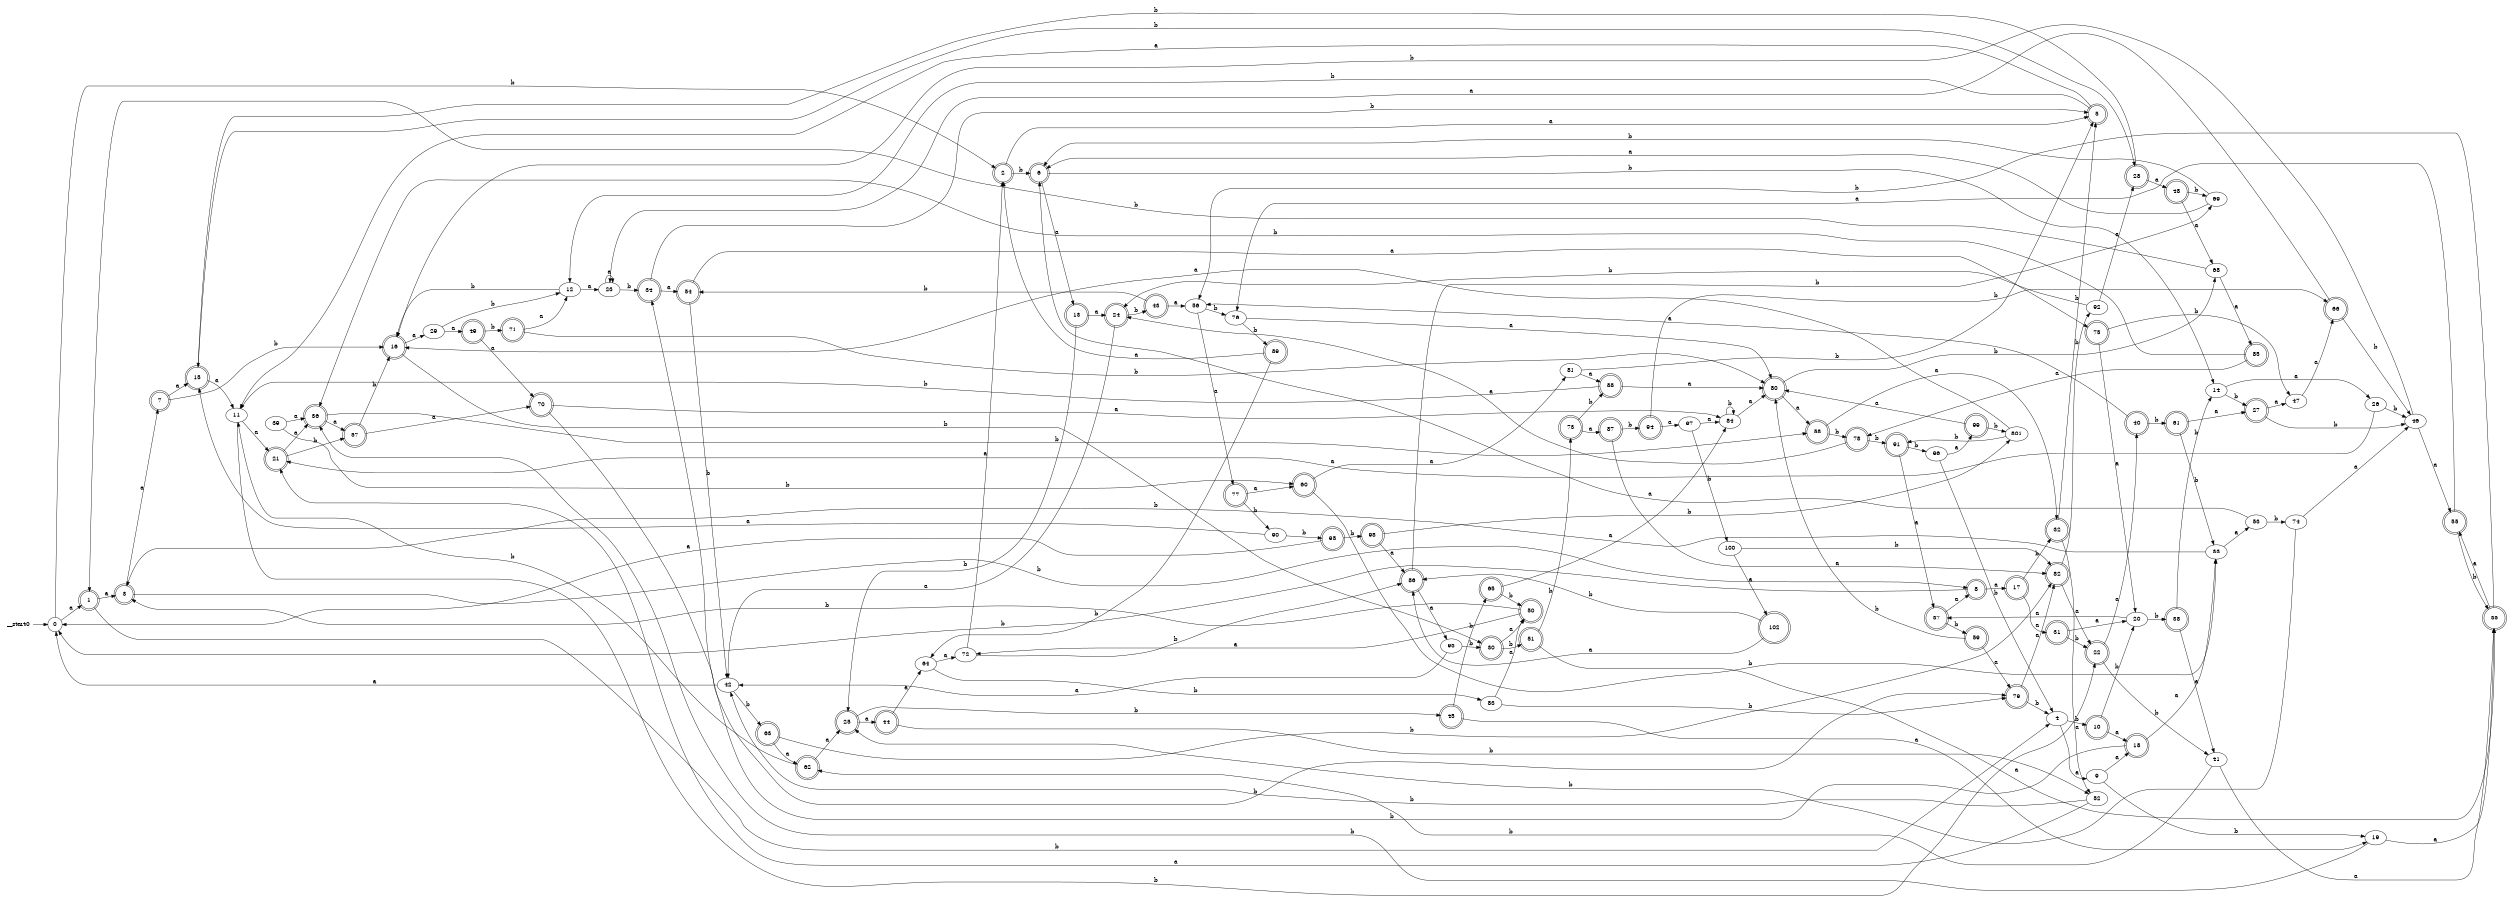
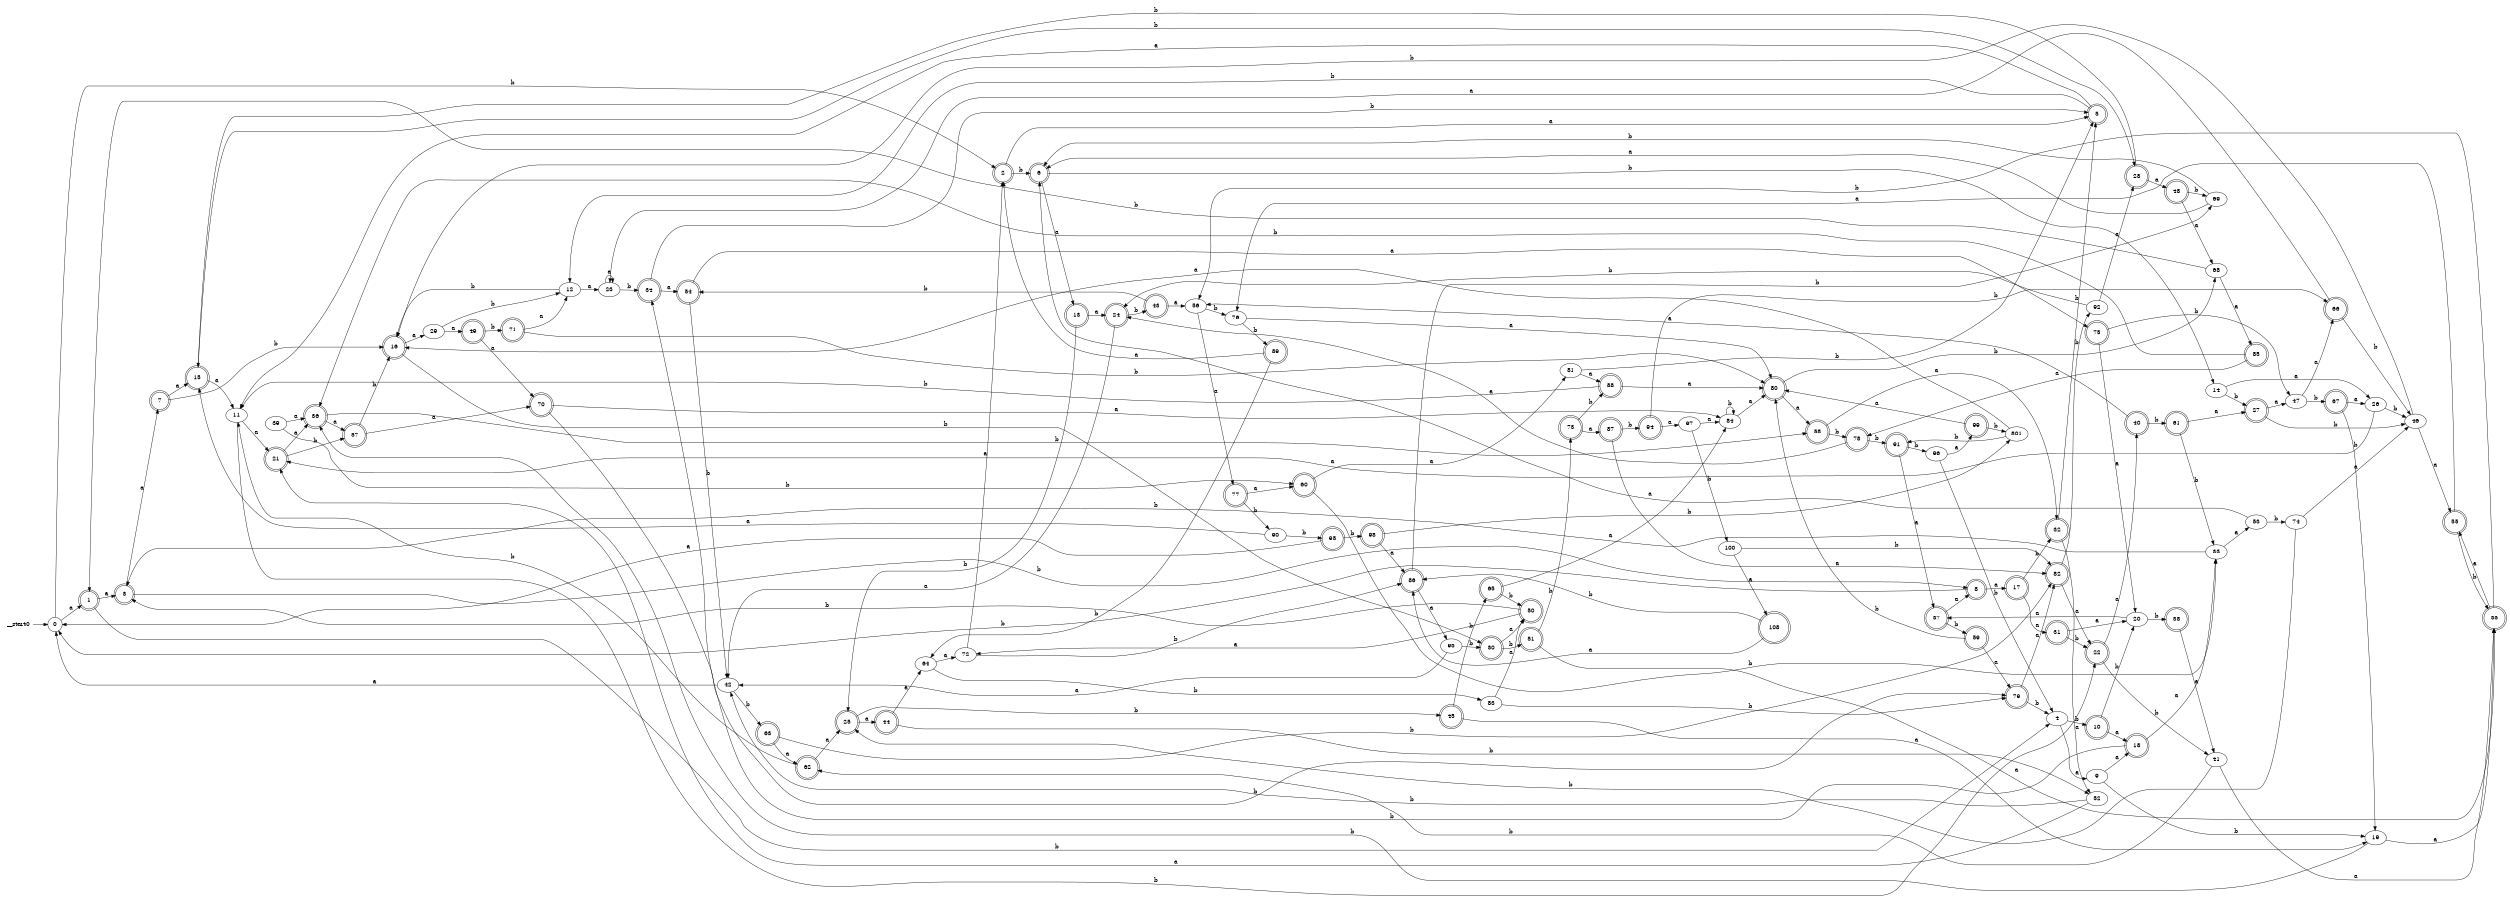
node "67": added
edge "38" -> "14": removed, label "b"
node "102": label "102" -> "108"
